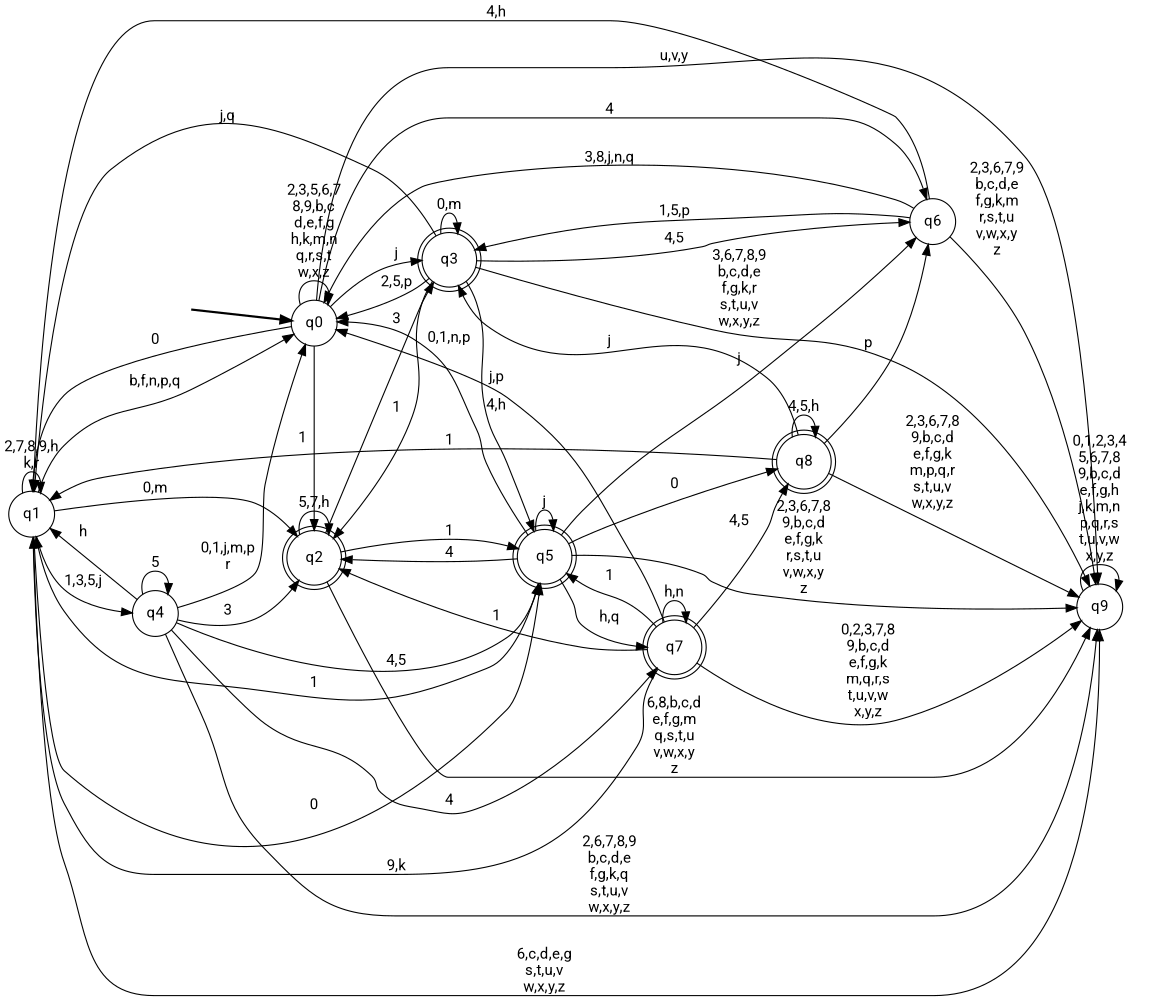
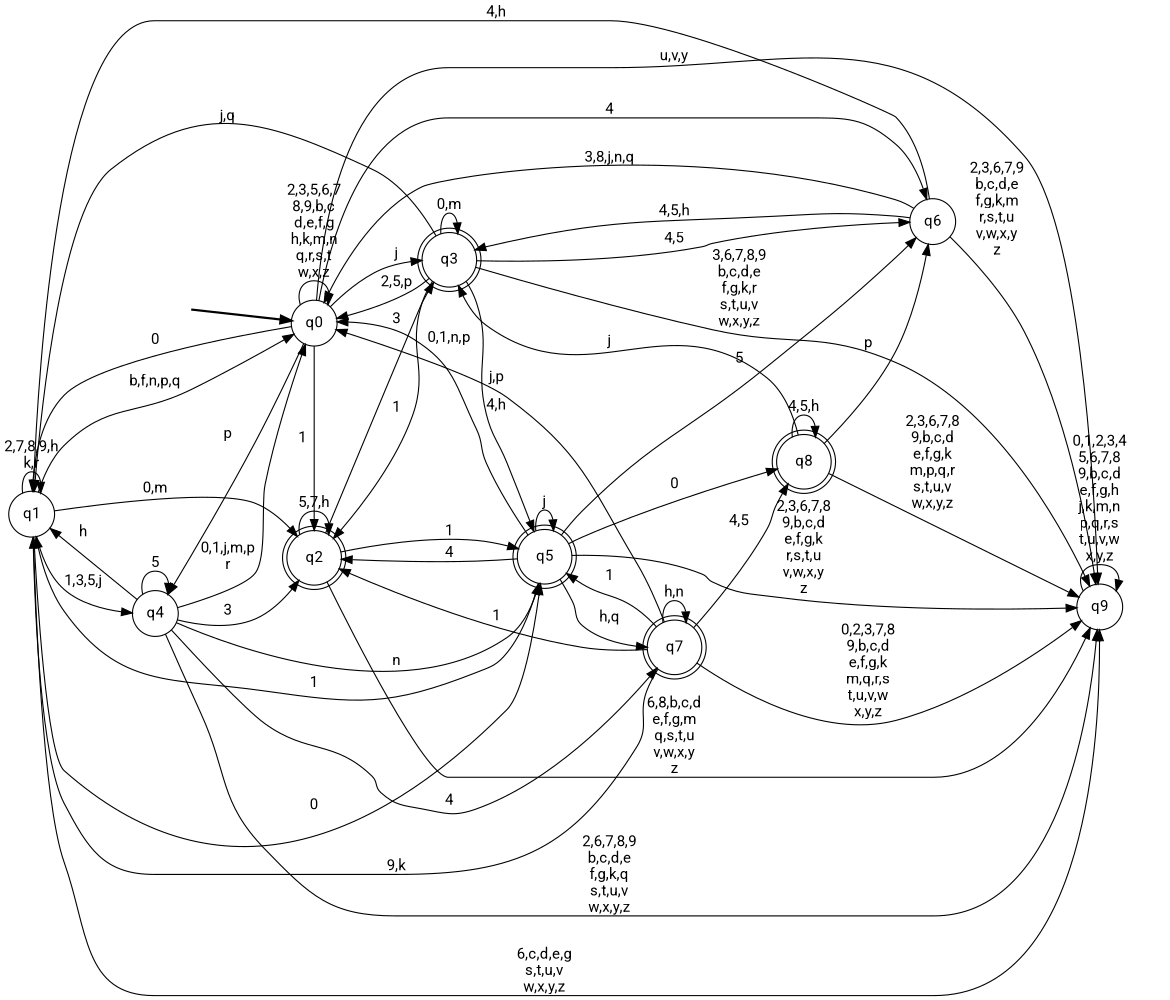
edge "q6" -> "q3": label "1,5,p" -> "4,5,h"
edge "q5" -> "q6": label "j" -> "5"
edge "q8" -> "q1": removed, label "1"
edge "q0" -> "q4": added, label "p"
edge "q4" -> "q5": label "4,5" -> "n"
